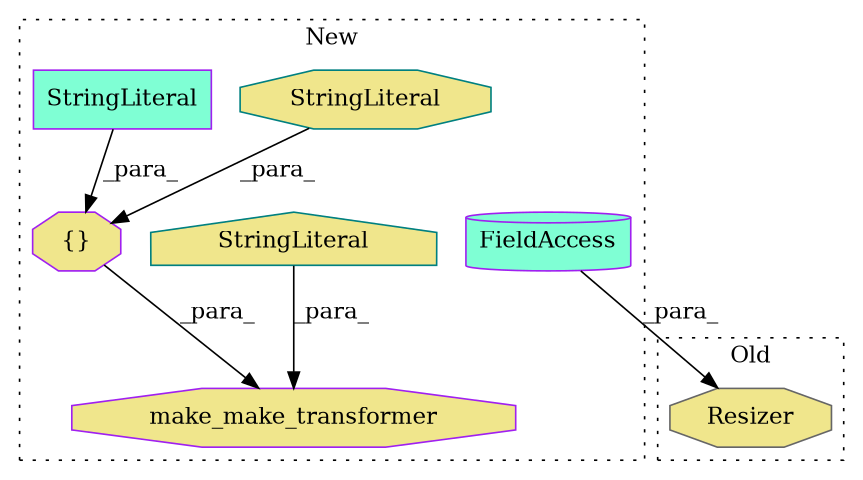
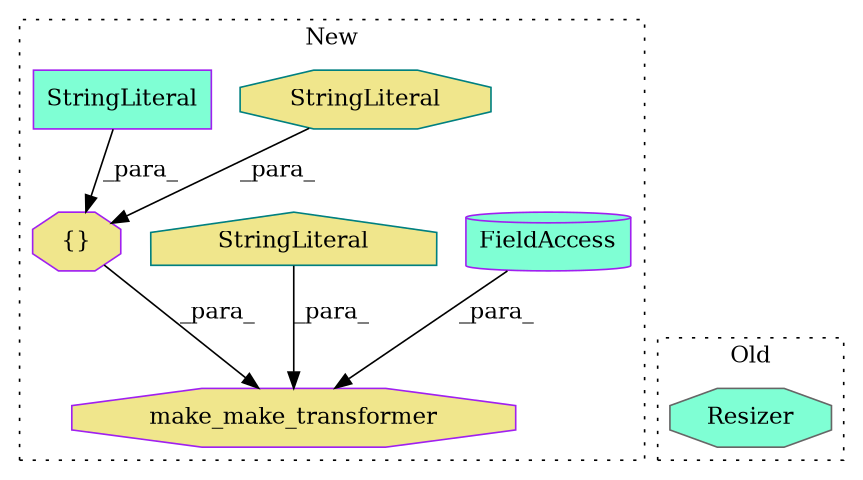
edge "FieldAccess" -> "Resizer": now "FieldAccess" -> "make_make_transformer"
node "Resizer": fillcolor khaki -> aquamarine
